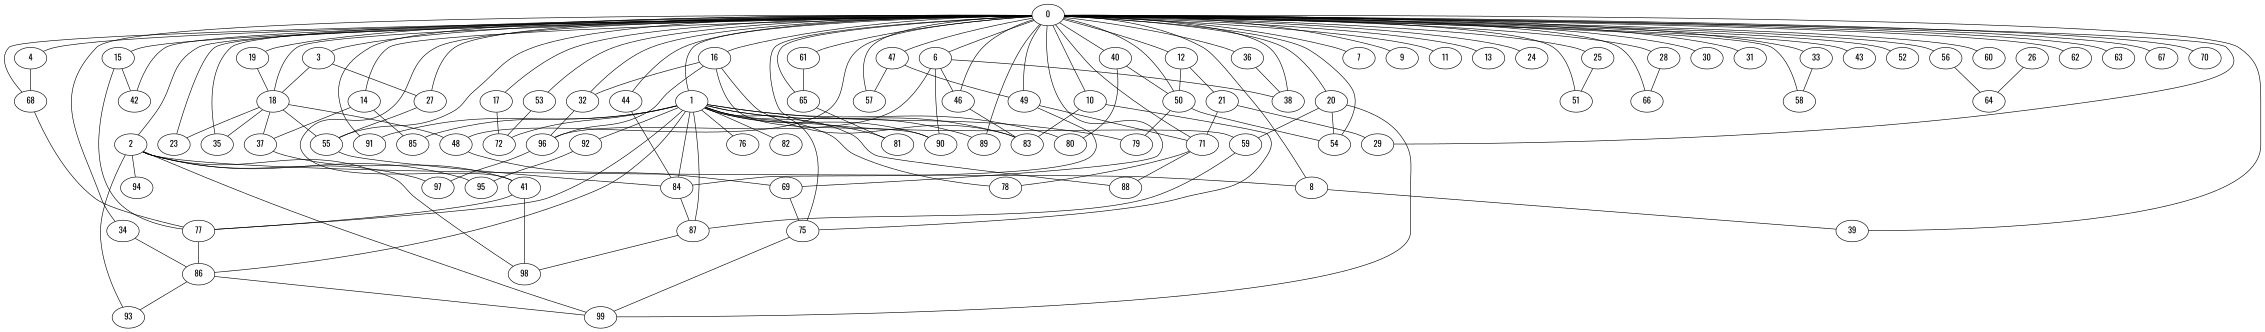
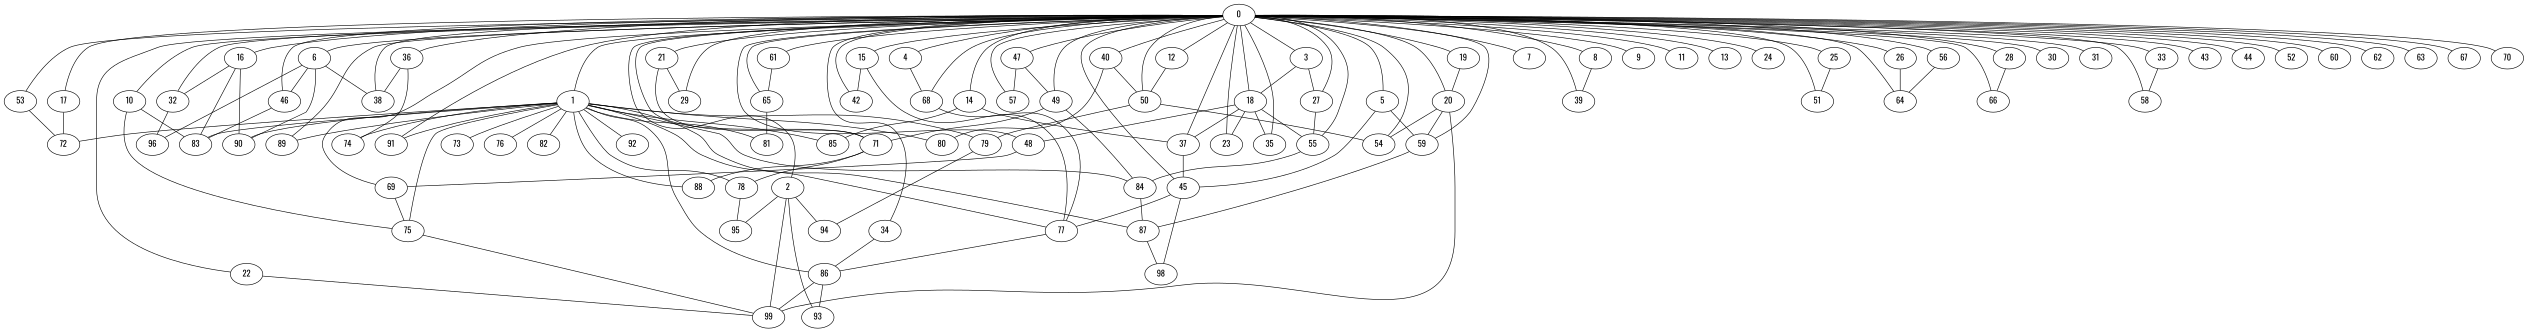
edge "0" -- "26": added
edge "0" -- "64": added
edge "19" -- "18": now "19" -- "20"
edge "12" -- "21": now "0" -- "21"
edge "0" -- "37": added
node "5": added
edge "16" -- "96": removed
node "74": added
node "73": added
edge "44" -- "84": removed
edge "2" -- "98": removed
edge "92" -- "95": now "78" -- "95"
edge "2" -- "8": removed
node "97": removed
node "41": label "41" -> "45"
edge "79" -- "94": added
node "22": added
